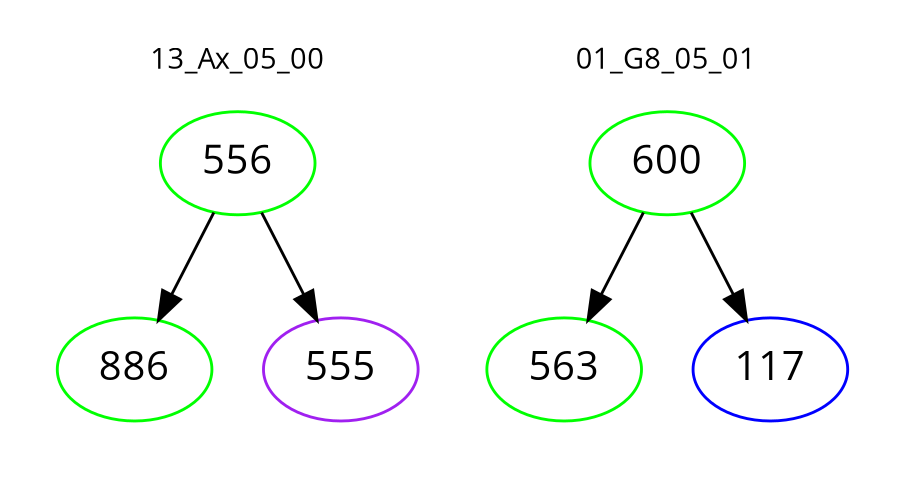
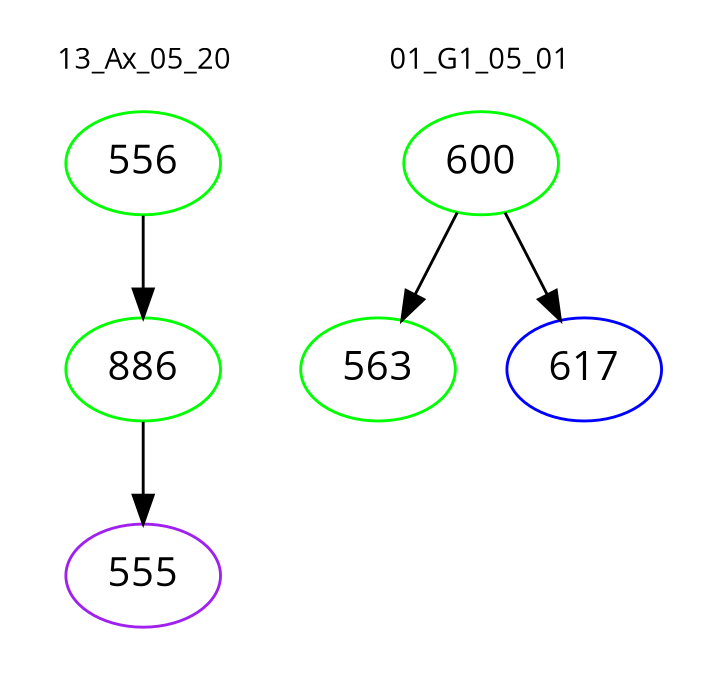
cluster "13_Ax_05_00": label "13_Ax_05_00" -> "13_Ax_05_20"
cluster "01_G8_05_01": label "01_G8_05_01" -> "01_G1_05_01"
edge "556" -> "555": now "886" -> "555"
node "117": label "117" -> "617"
